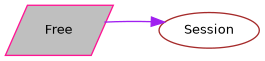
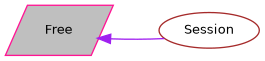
edge "Free" -> "Session": reversed
